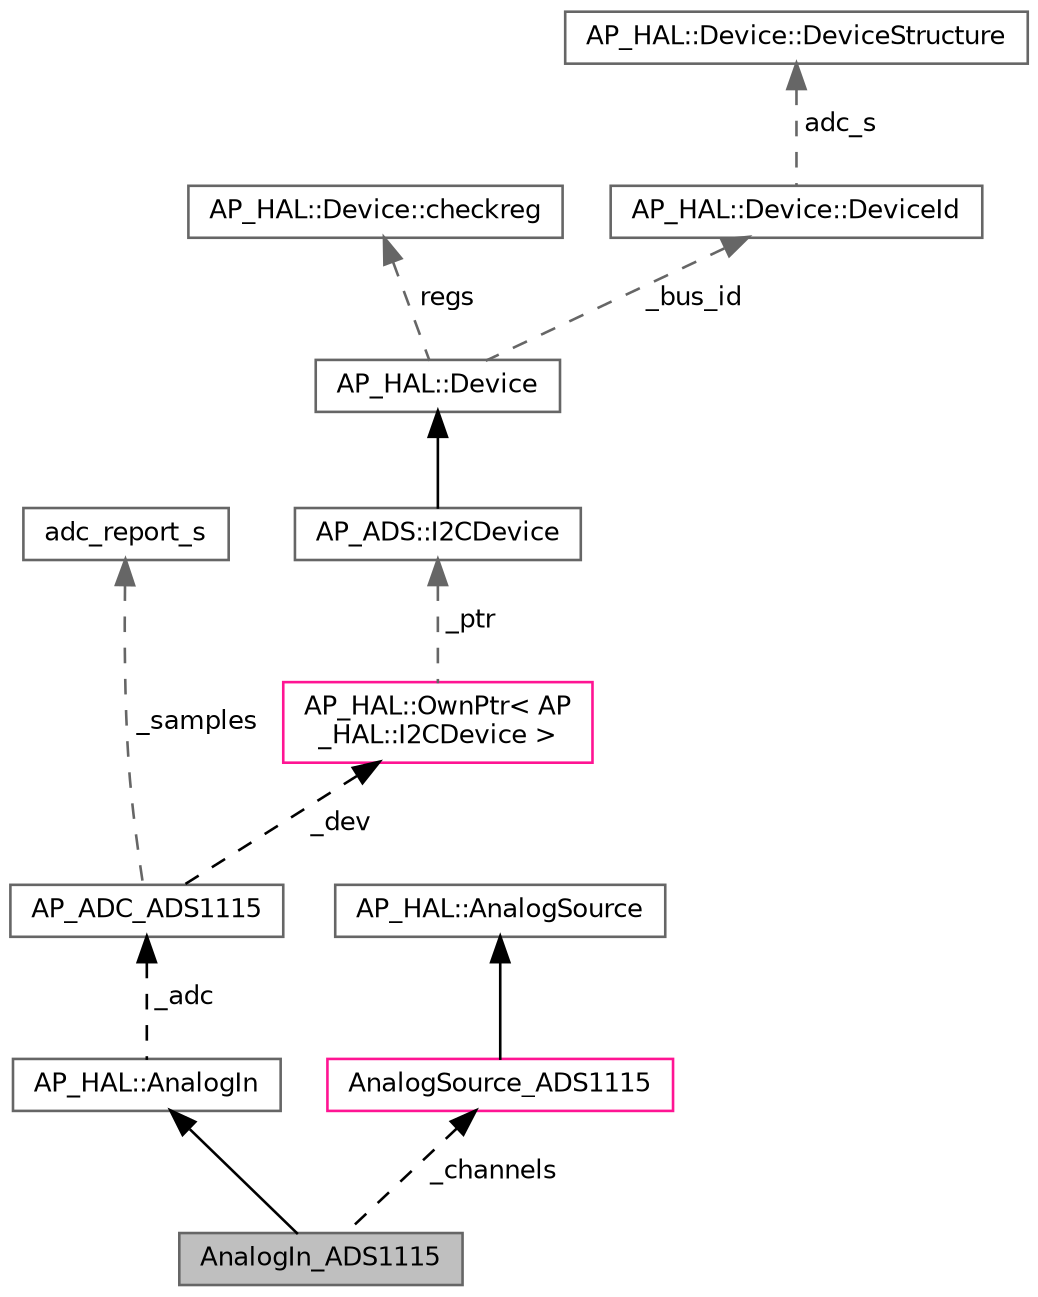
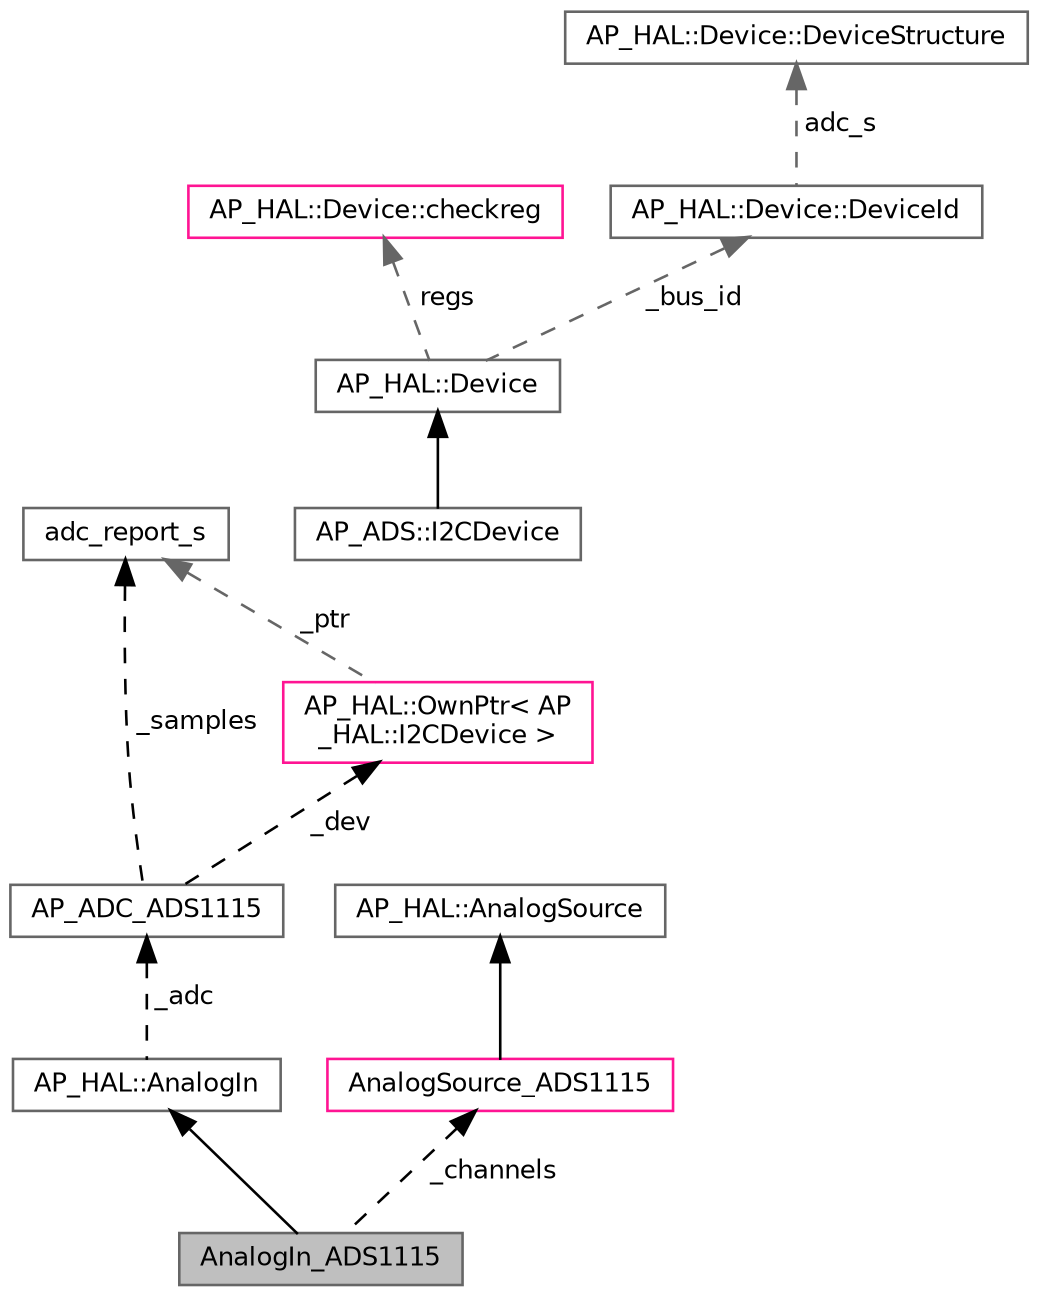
node "AP_HAL::Device::checkreg": color gray40 -> deeppink
edge "AP_HAL::OwnPtr< AP _HAL::I2CDevice >" -> "AP_ADS::I2CDevice": now "AP_HAL::OwnPtr< AP _HAL::I2CDevice >" -> "adc_report_s"
edge "AP_ADC_ADS1115" -> "adc_report_s": color gray40 -> black
